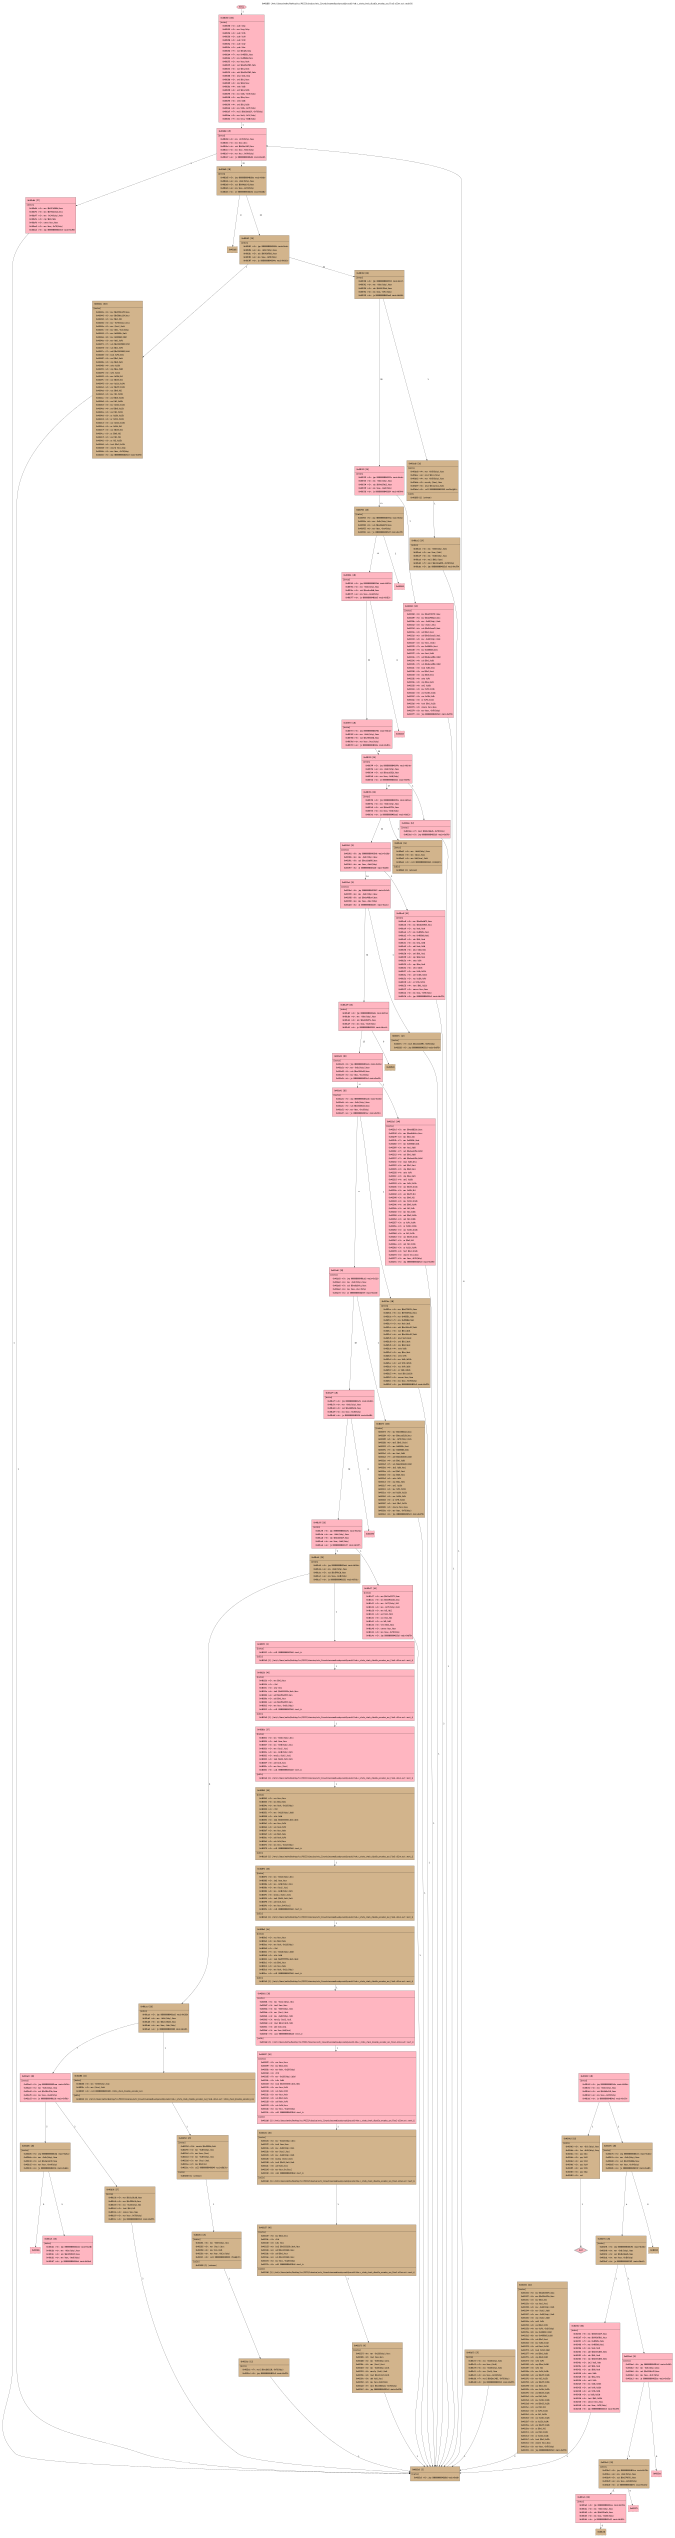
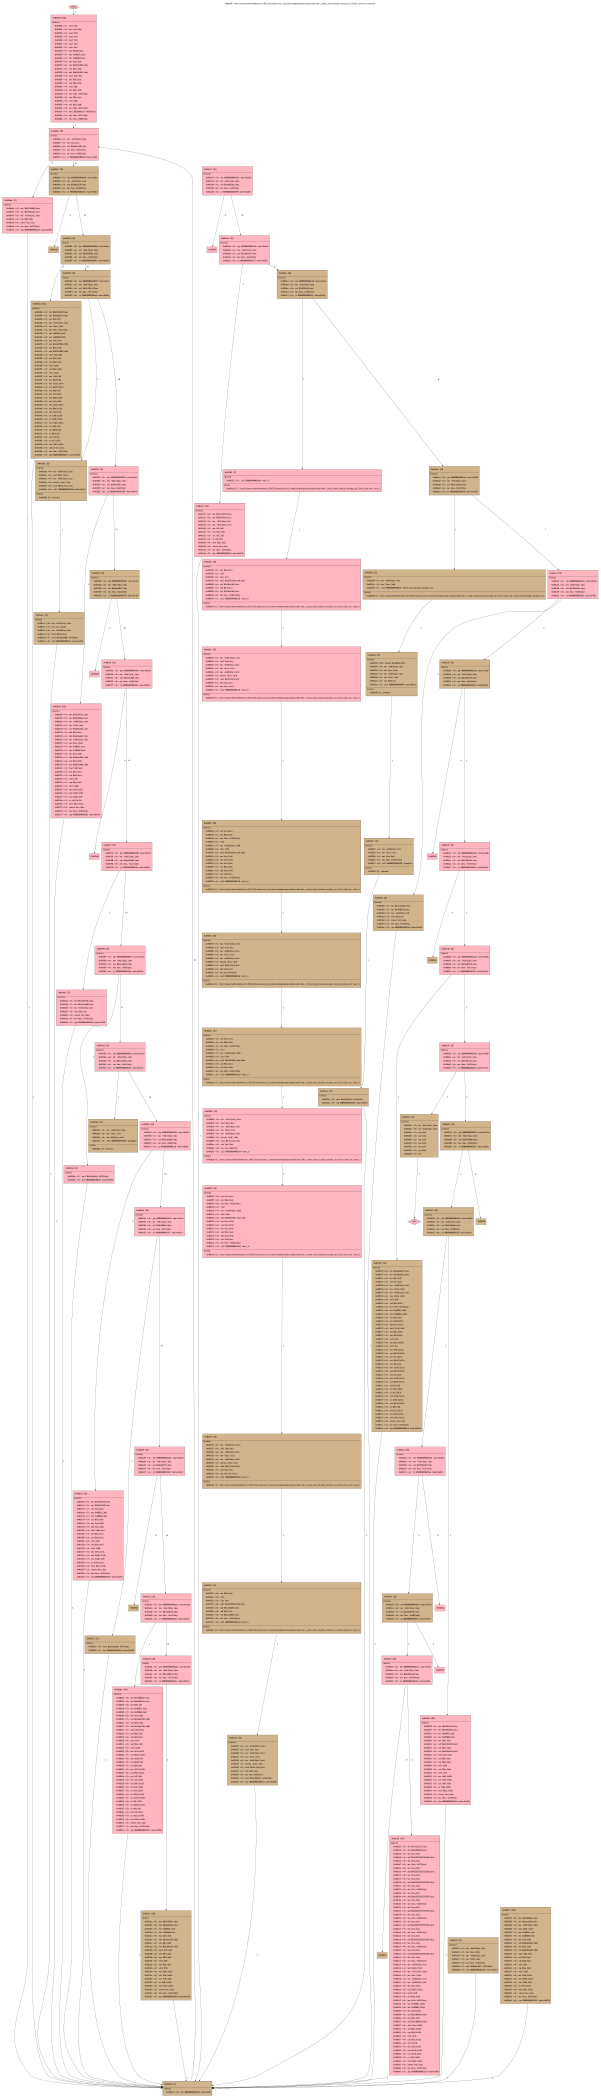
node "0x401dbd": added
node "0x401b3d [28]": added
node "0x401d4a [27]": added
node "0x401a5d [28]": removed
node "0x401c53 [247]": added
